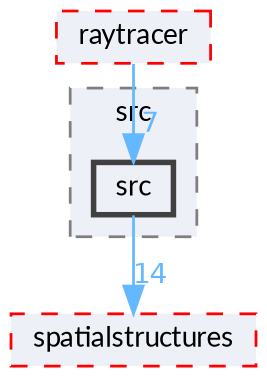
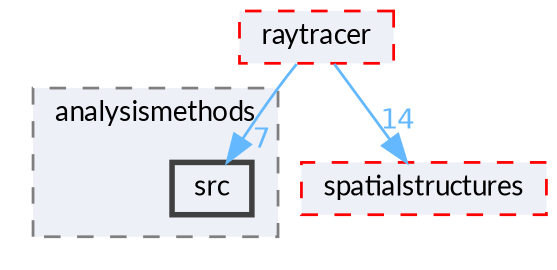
cluster "src": label "src" -> "analysismethods"
edge "src" -> "spatialstructures": now "raytracer" -> "spatialstructures"
